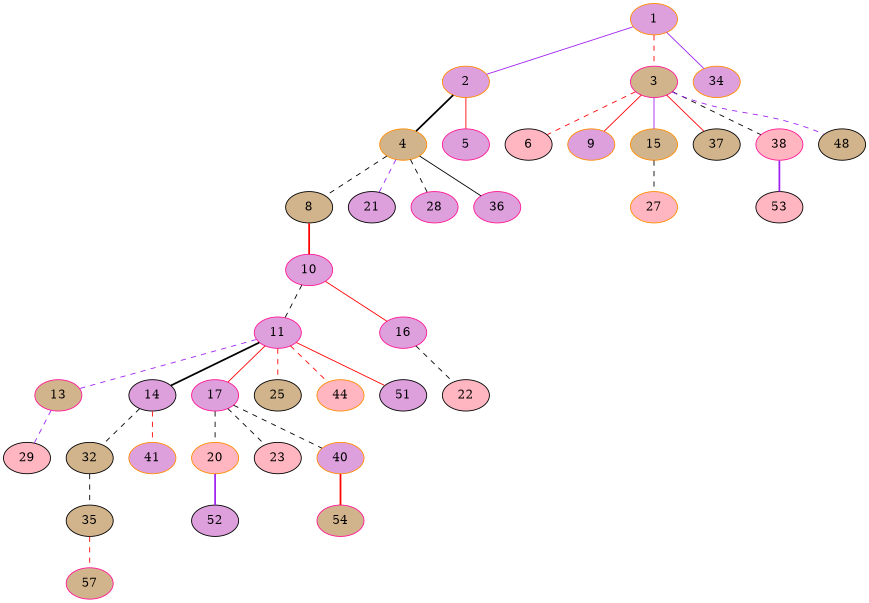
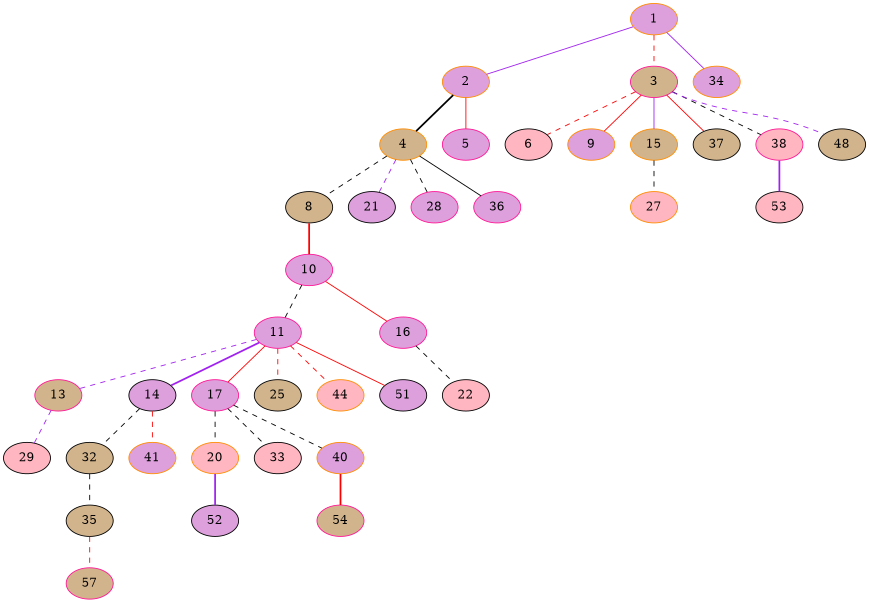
edge "11" -- "14": color black -> purple
node "23": label "23" -> "33"
